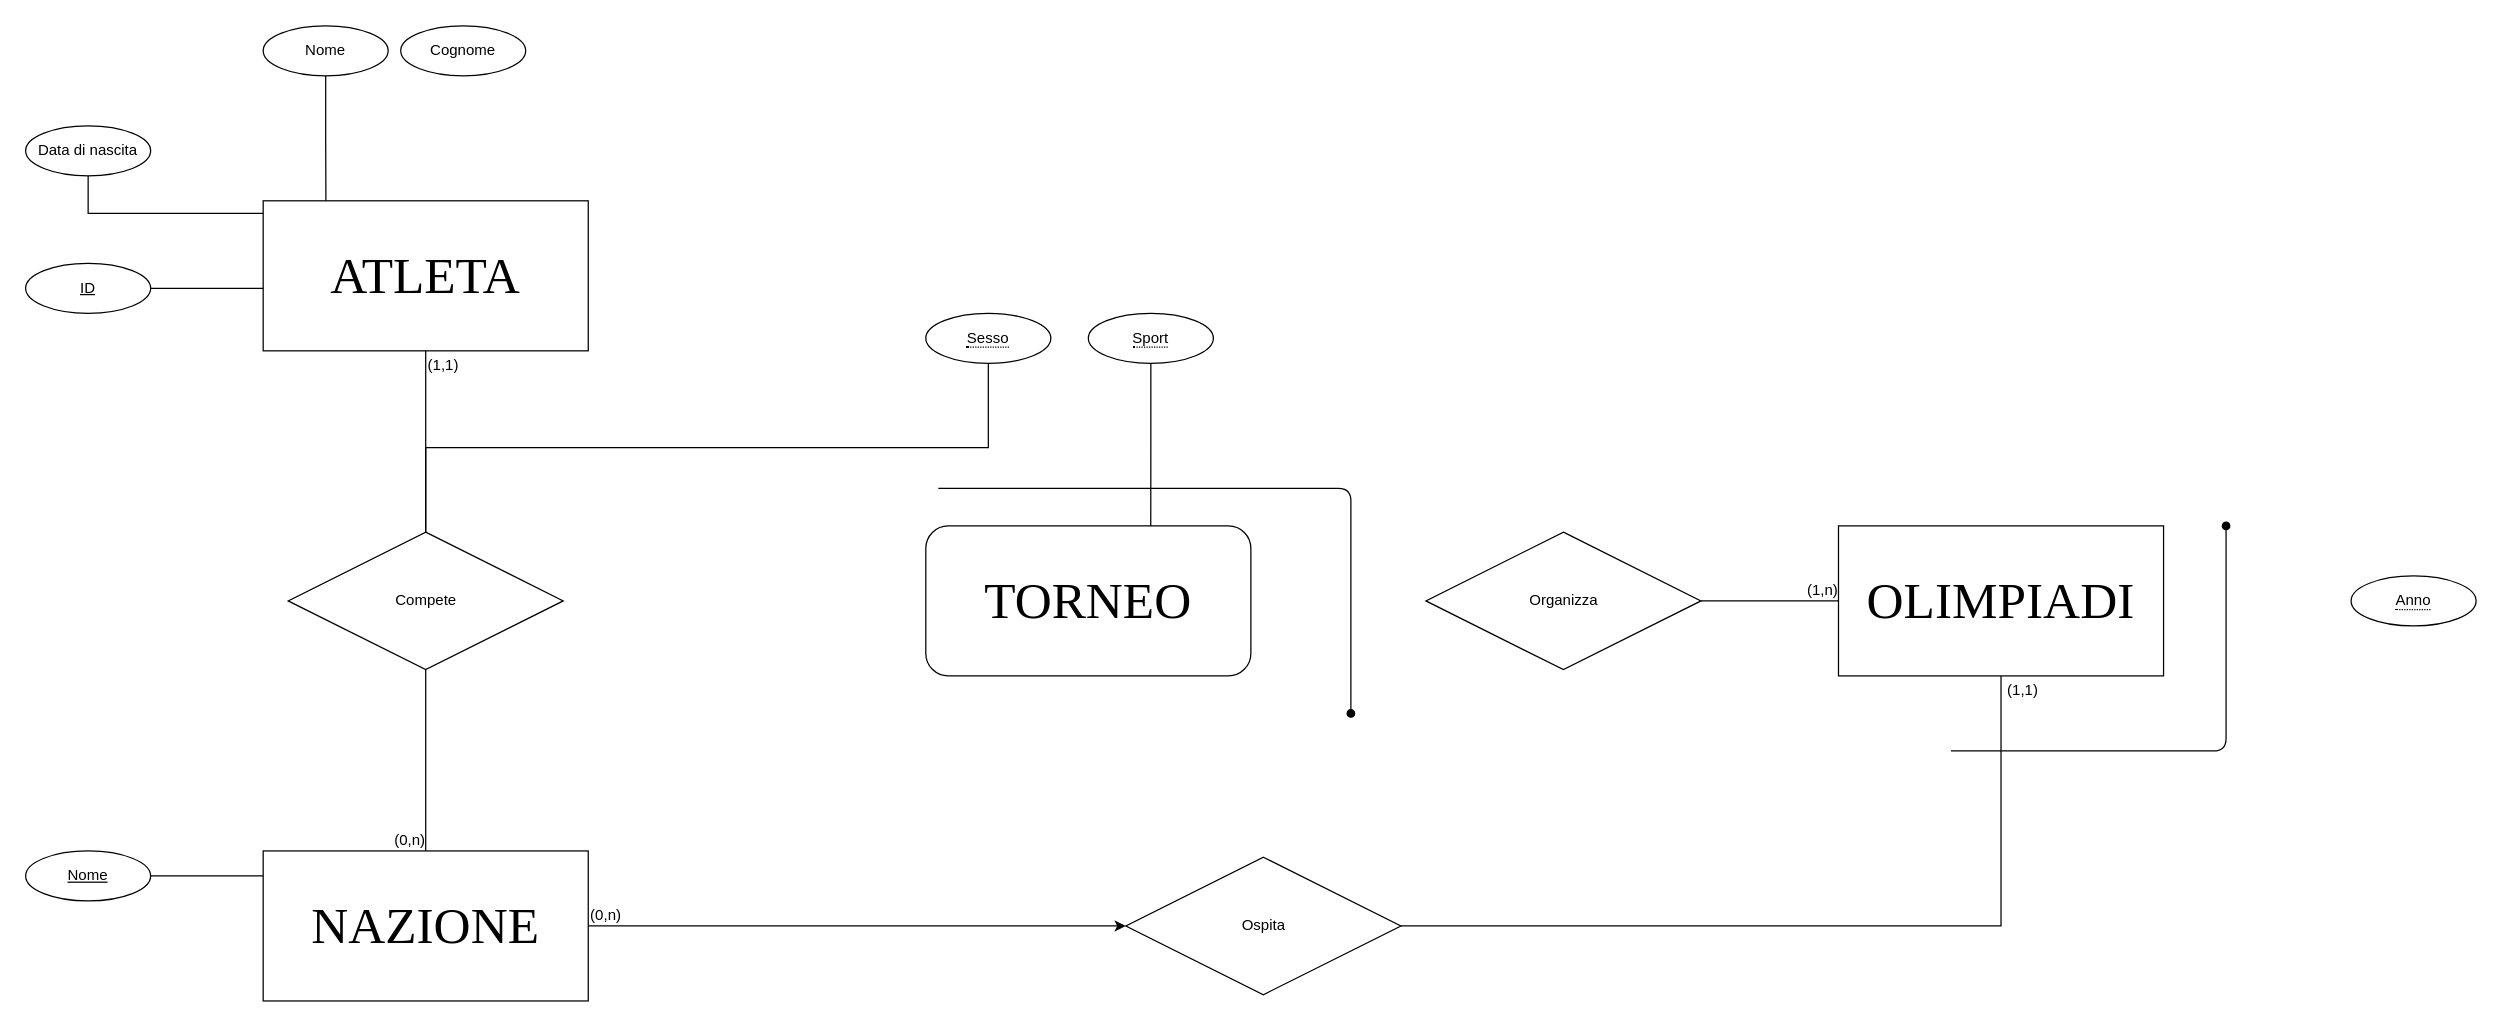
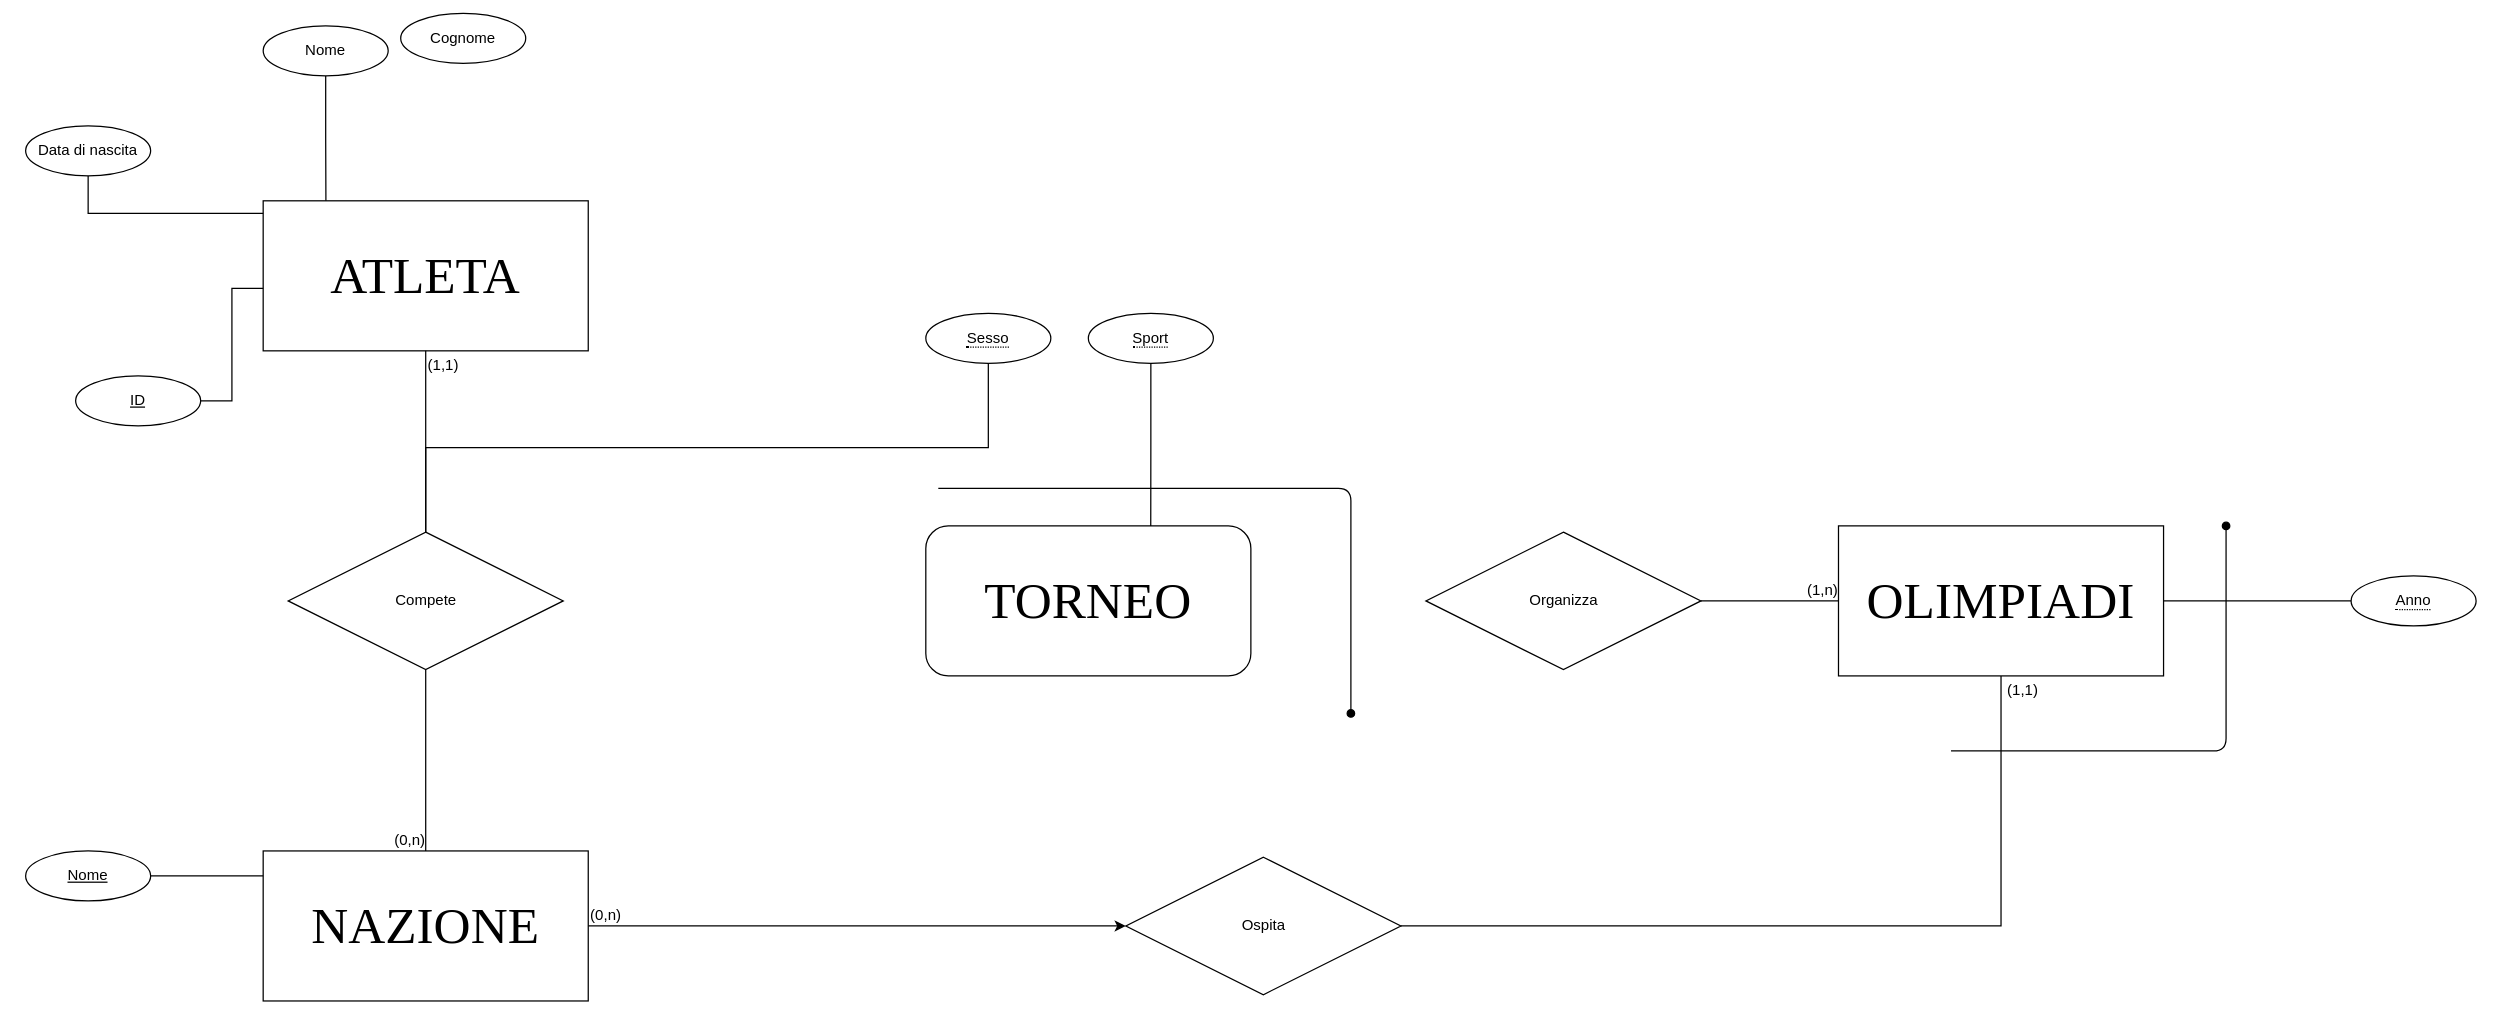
node "Cognome": moved (463, 51) -> (463, 38)
node "ID": moved (88, 288) -> (138, 401)
edge "OLIMPIADI" -- "Anno": added
